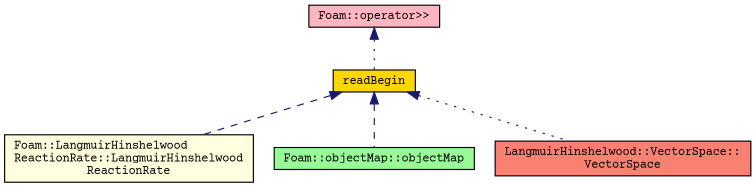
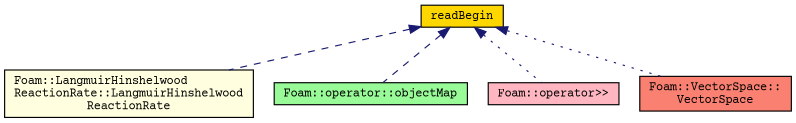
edge "readBegin" -> "Foam::operator>>": reversed
node "Foam::objectMap::objectMap": label "Foam::objectMap::objectMap" -> "Foam::operator::objectMap"
node "LangmuirHinshelwood::VectorSpace:: VectorSpace": label "LangmuirHinshelwood::VectorSpace:: VectorSpace" -> "Foam::VectorSpace:: VectorSpace"
